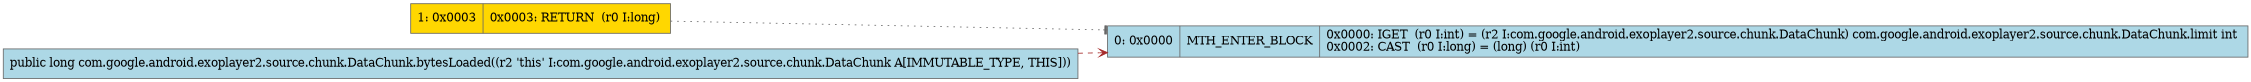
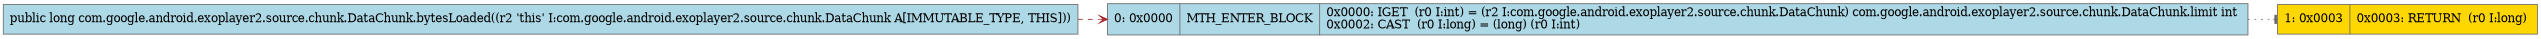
edge "1: 0x0003" -> "0: 0x0000": reversed
